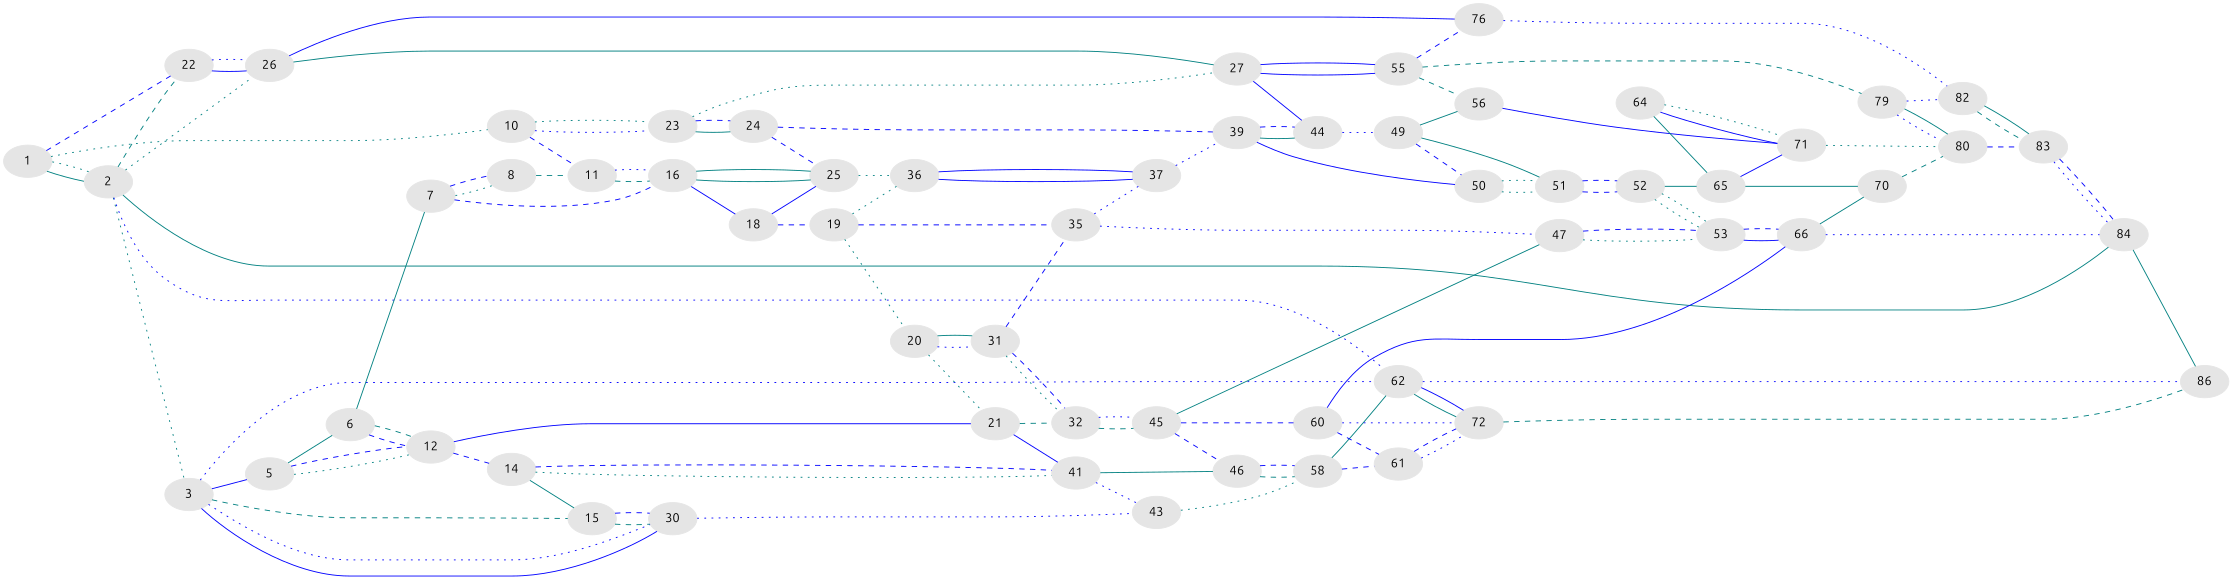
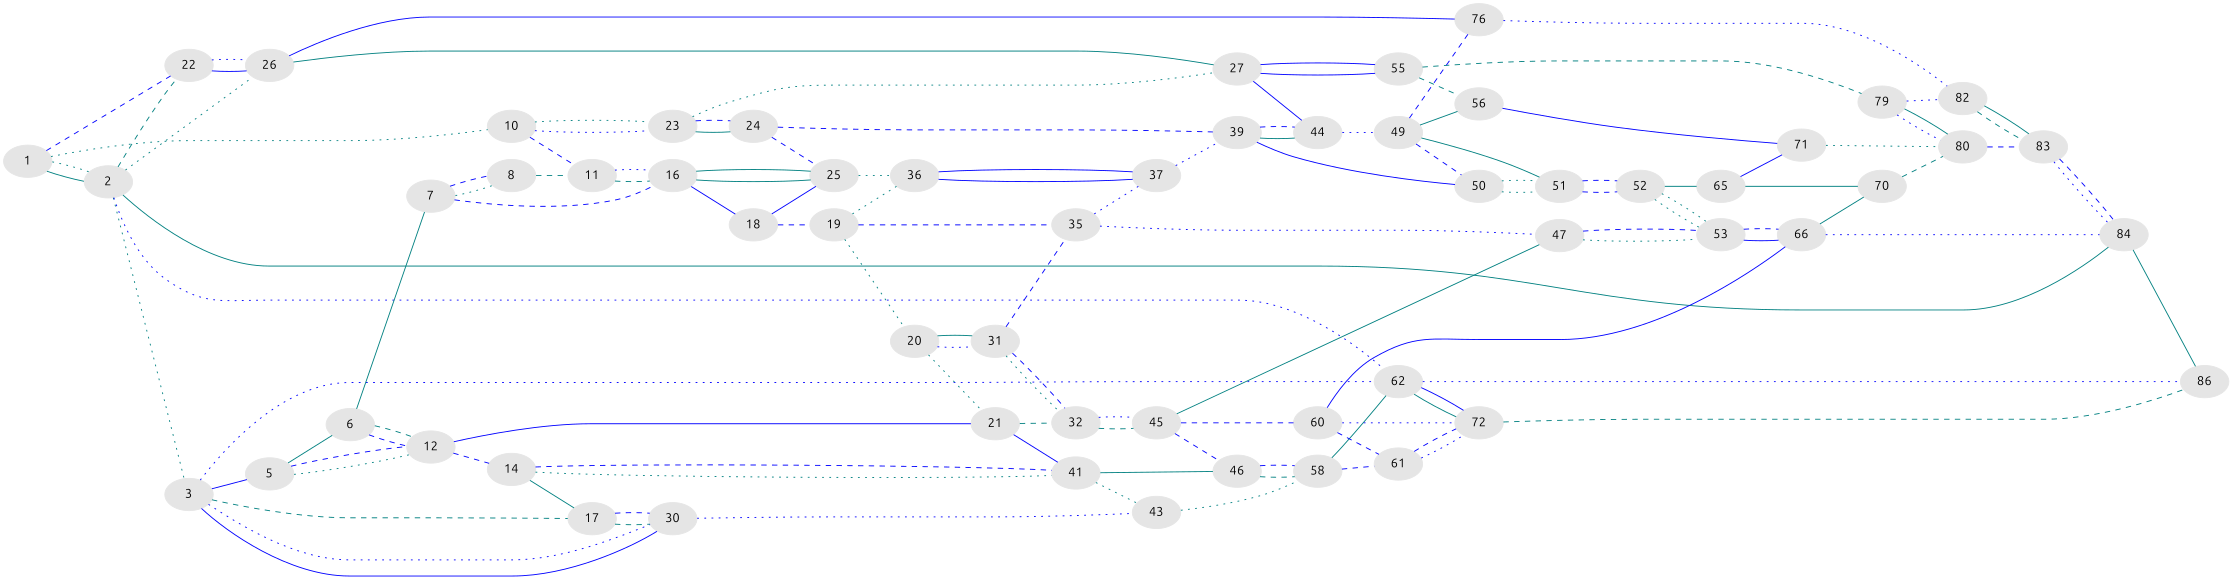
edge "76" -- "55": now "76" -- "49"
node "64": removed
edge "41" -- "43": color blue -> teal
node "15": label "15" -> "17"
